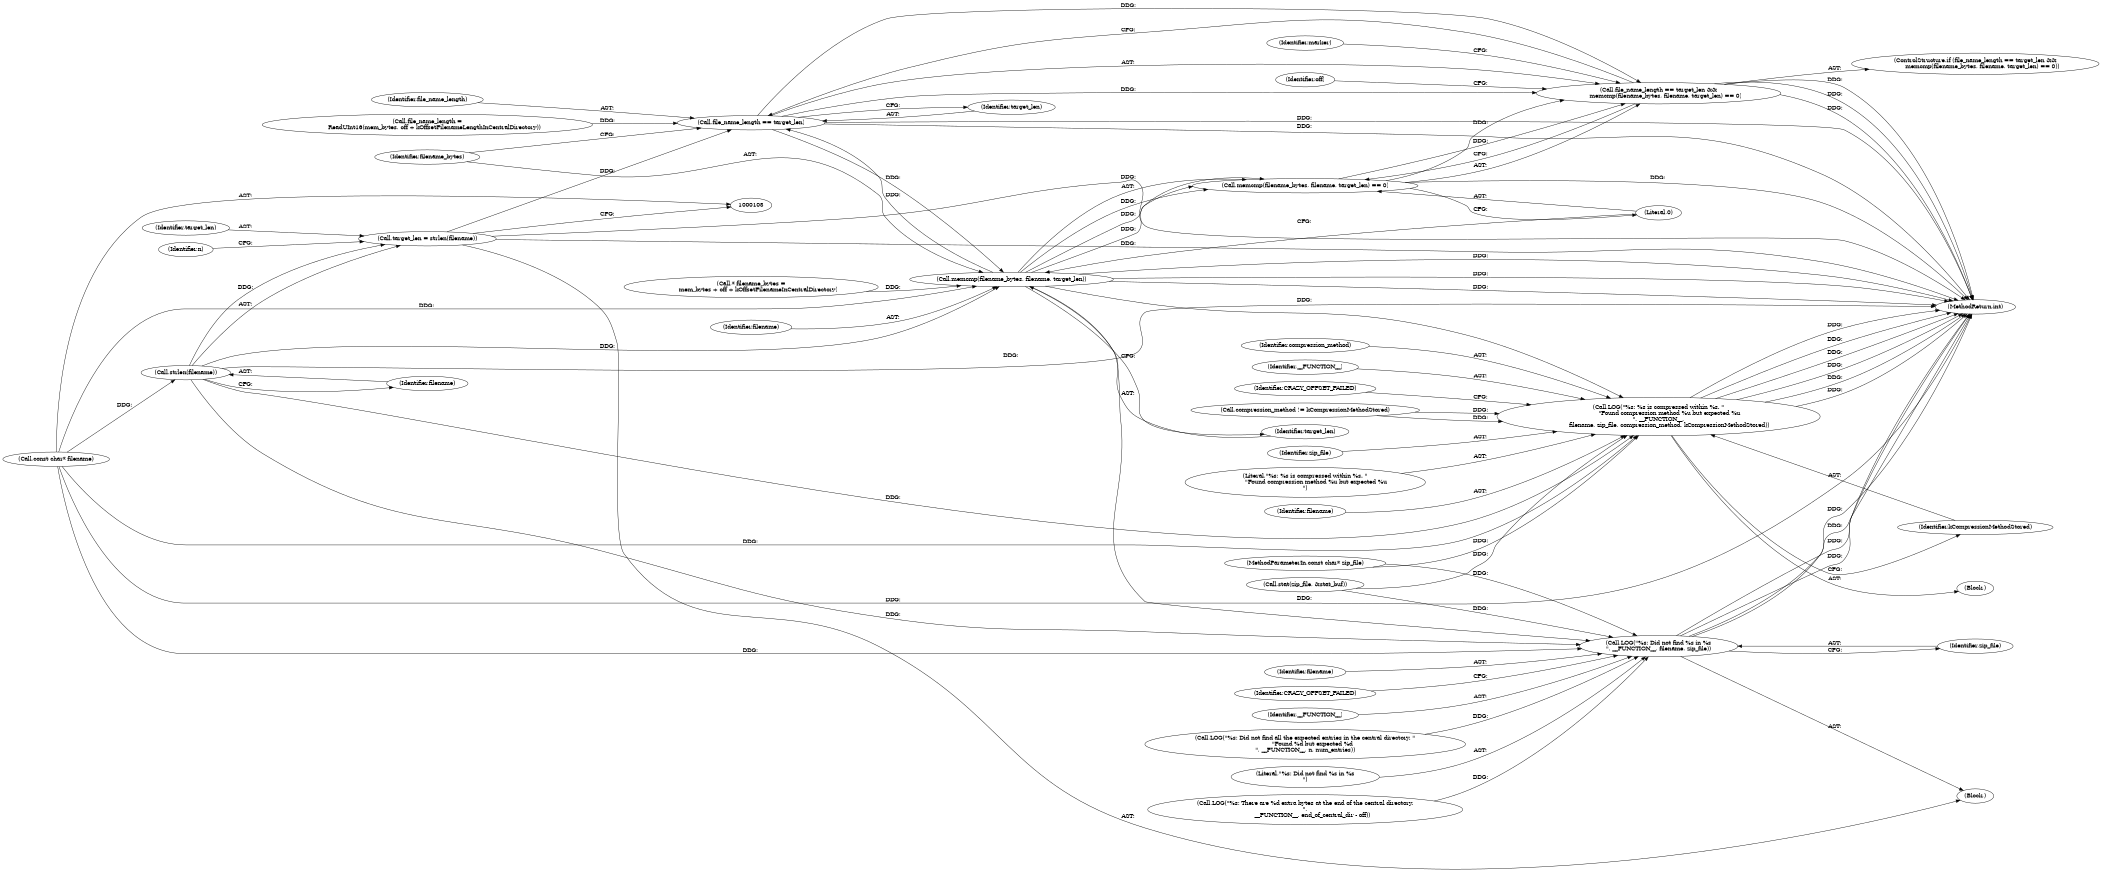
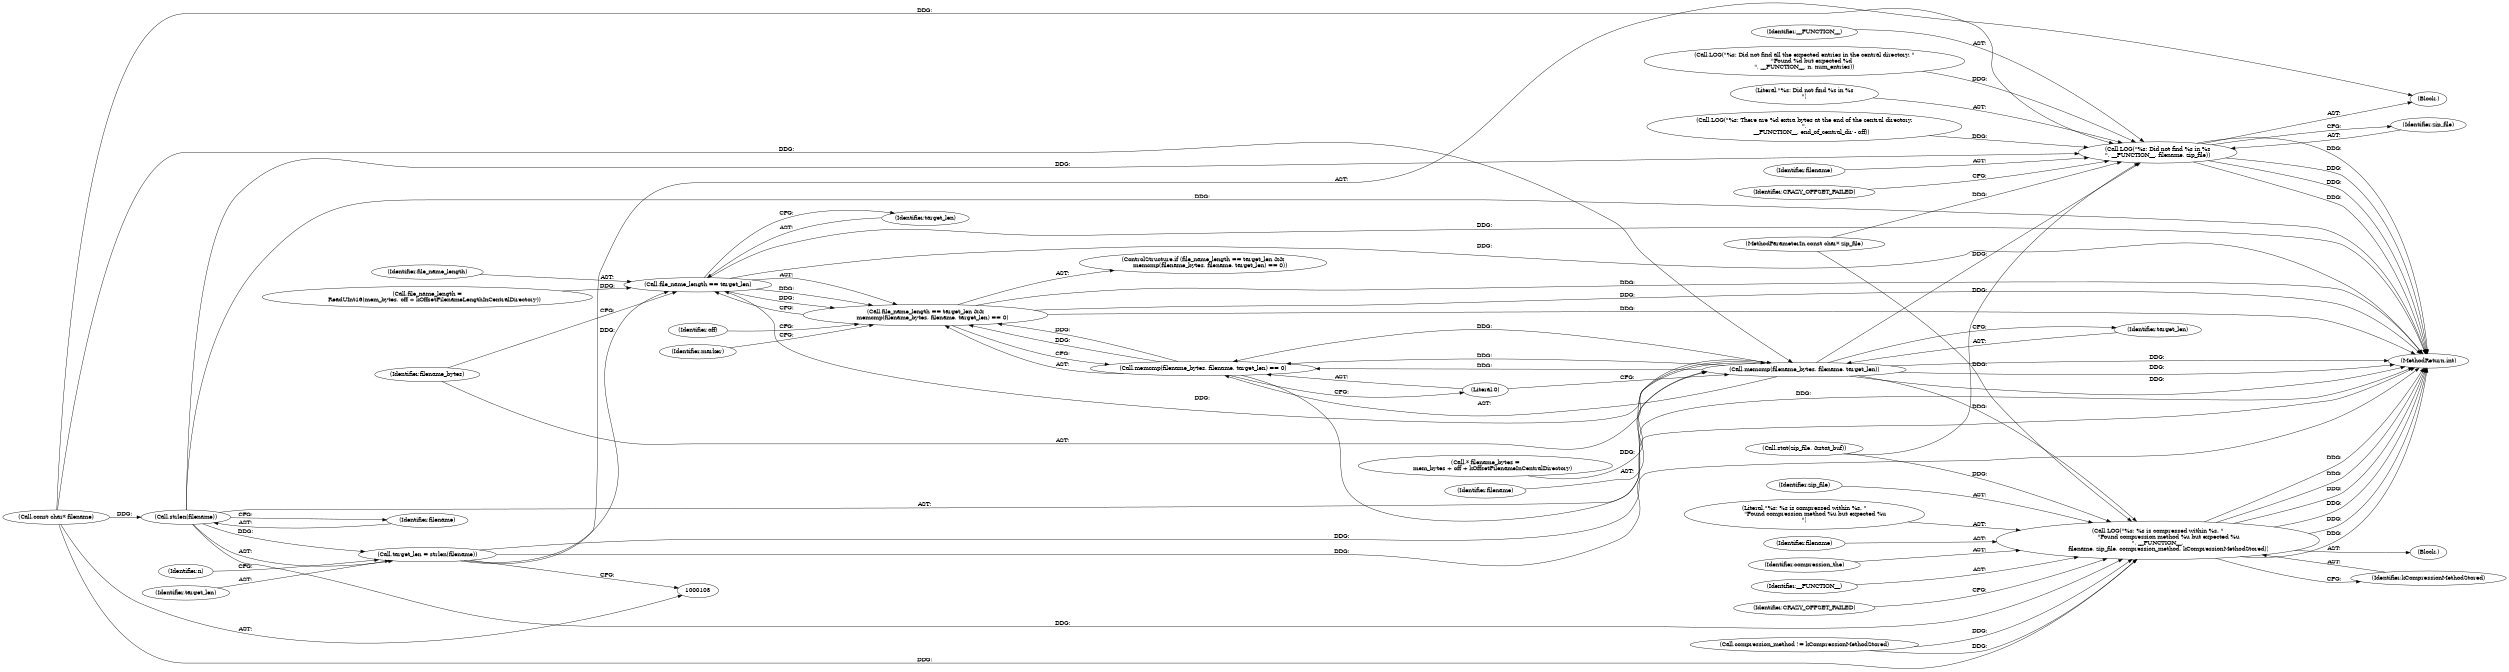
edge "(Call,file_name_length == target_len)" -> "(Call,memcmp(filename_bytes, filename, target_len))": removed, label "DDG:"
node "(Identifier,compression_method)": label "(Identifier,compression_method)" -> "(Identifier,compression_the)"
edge "(Call,strlen(filename))" -> "(Call,memcmp(filename_bytes, filename, target_len))": label "DDG: " -> "AST: "
edge "(Call,const char* filename)" -> "(MethodReturn,int)": removed, label "DDG:"
